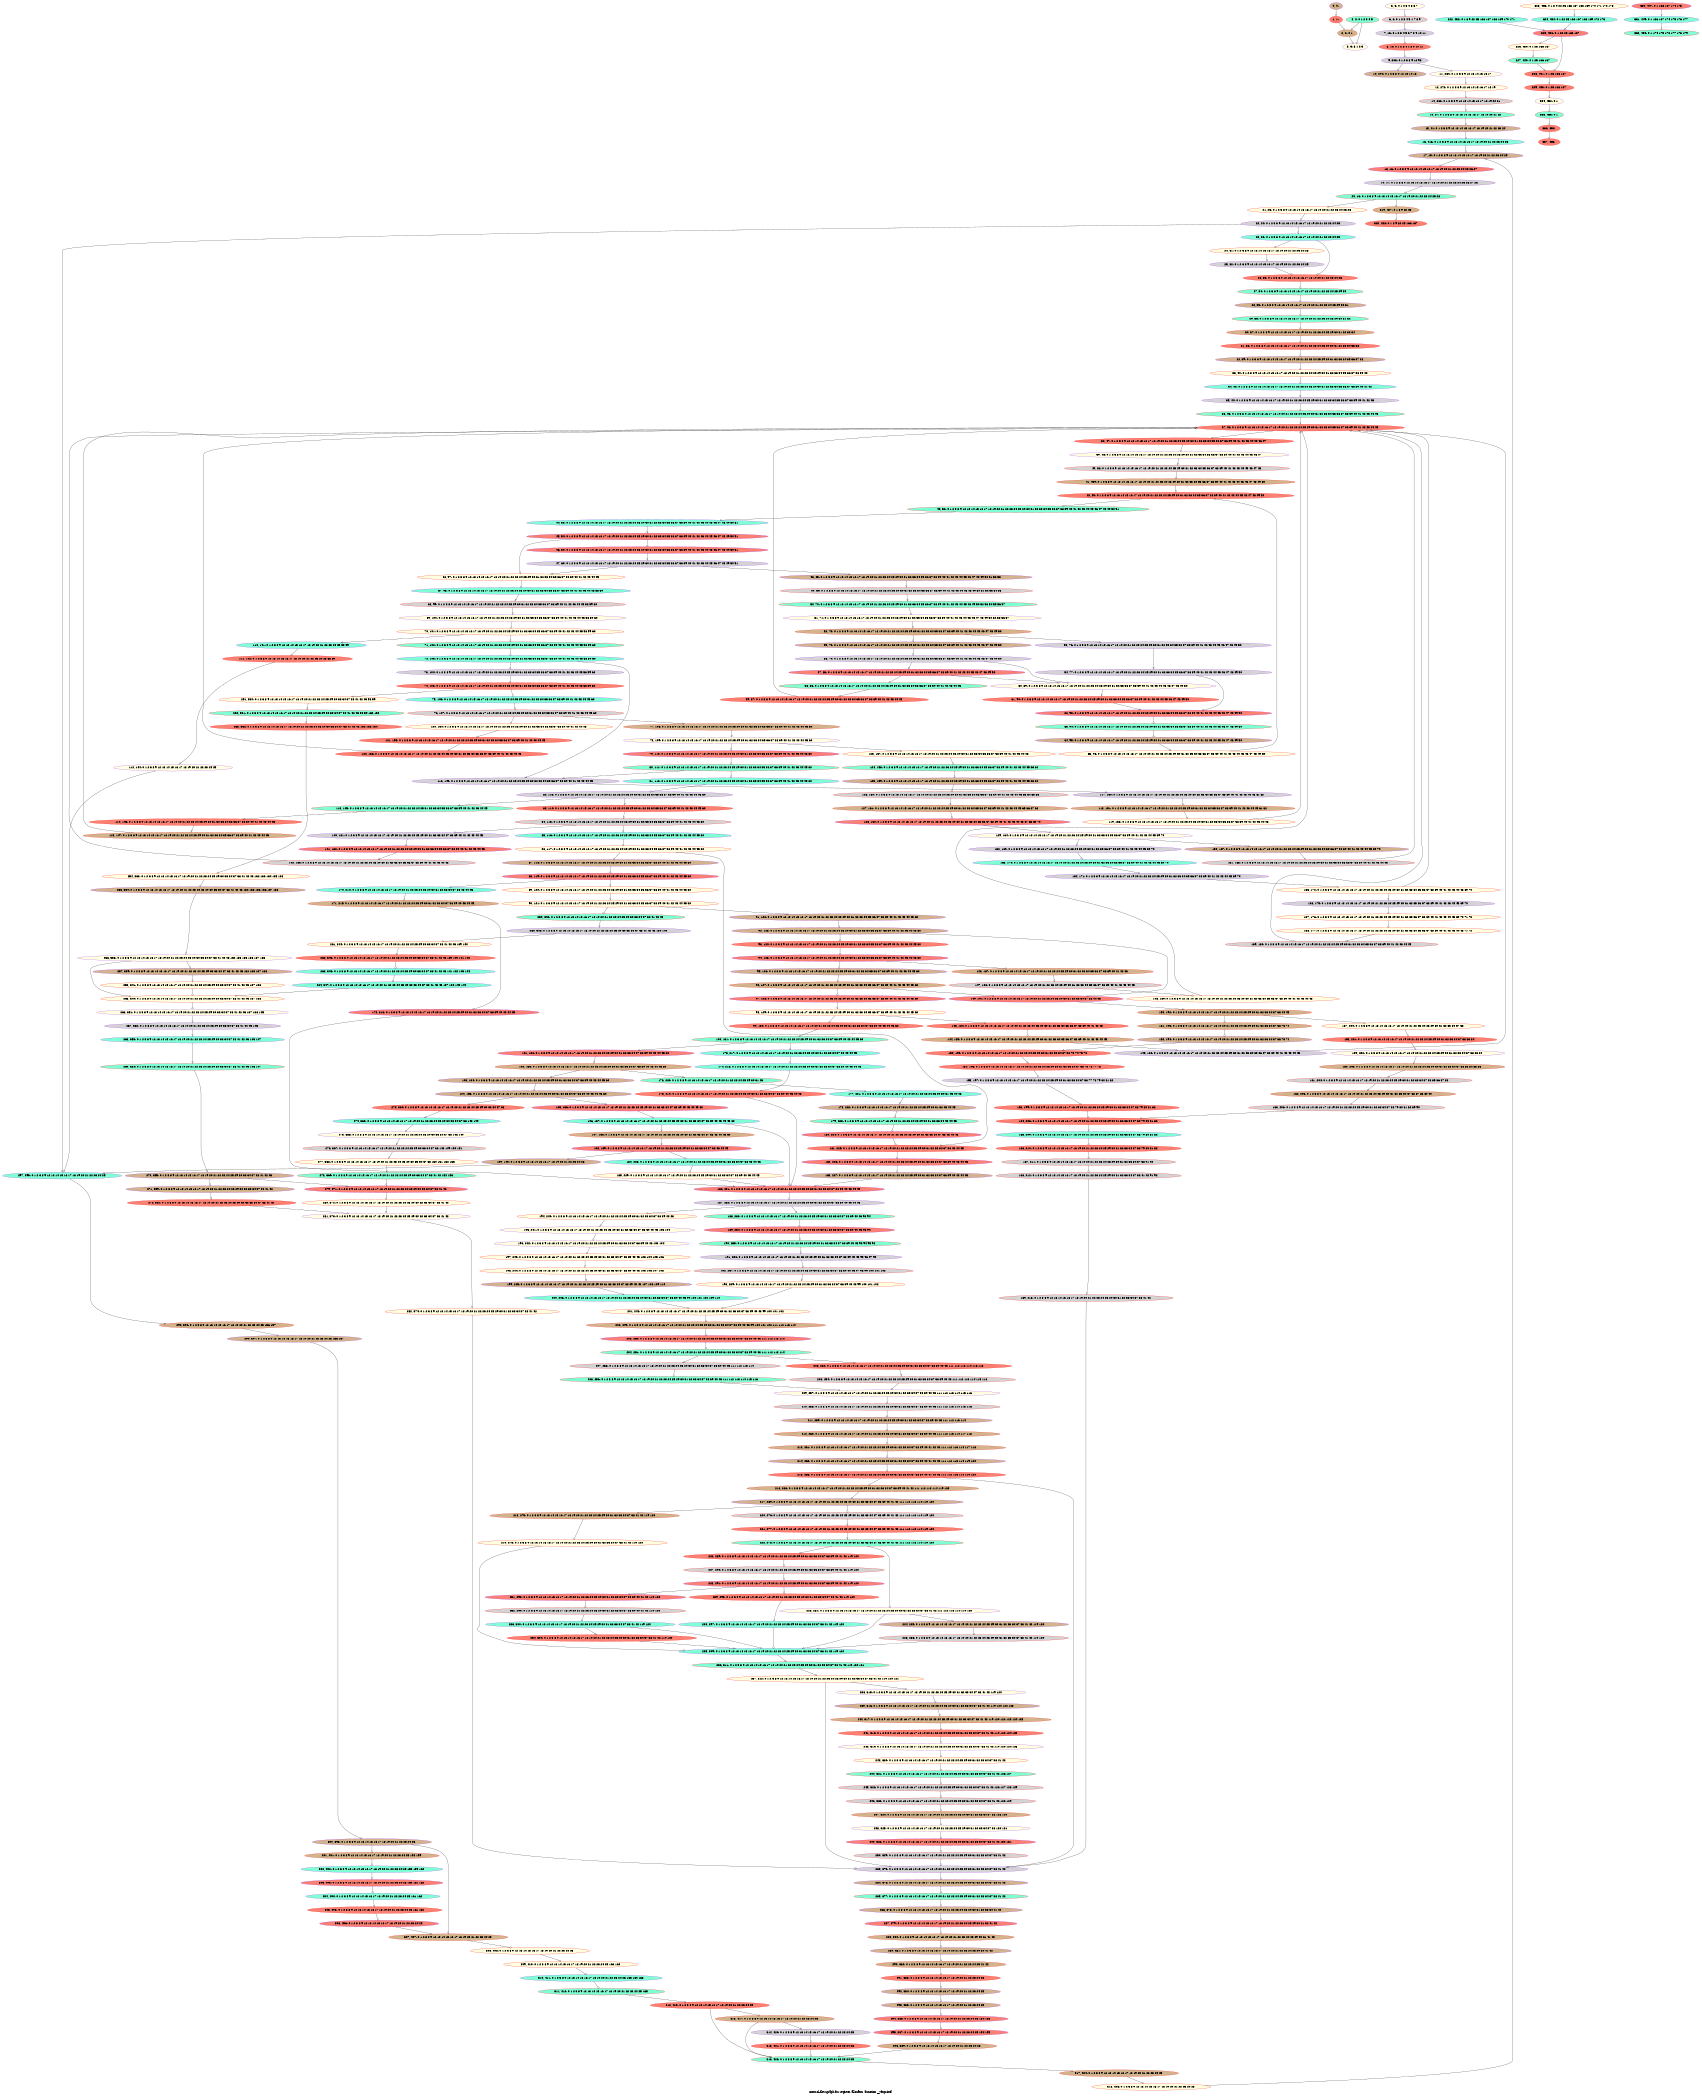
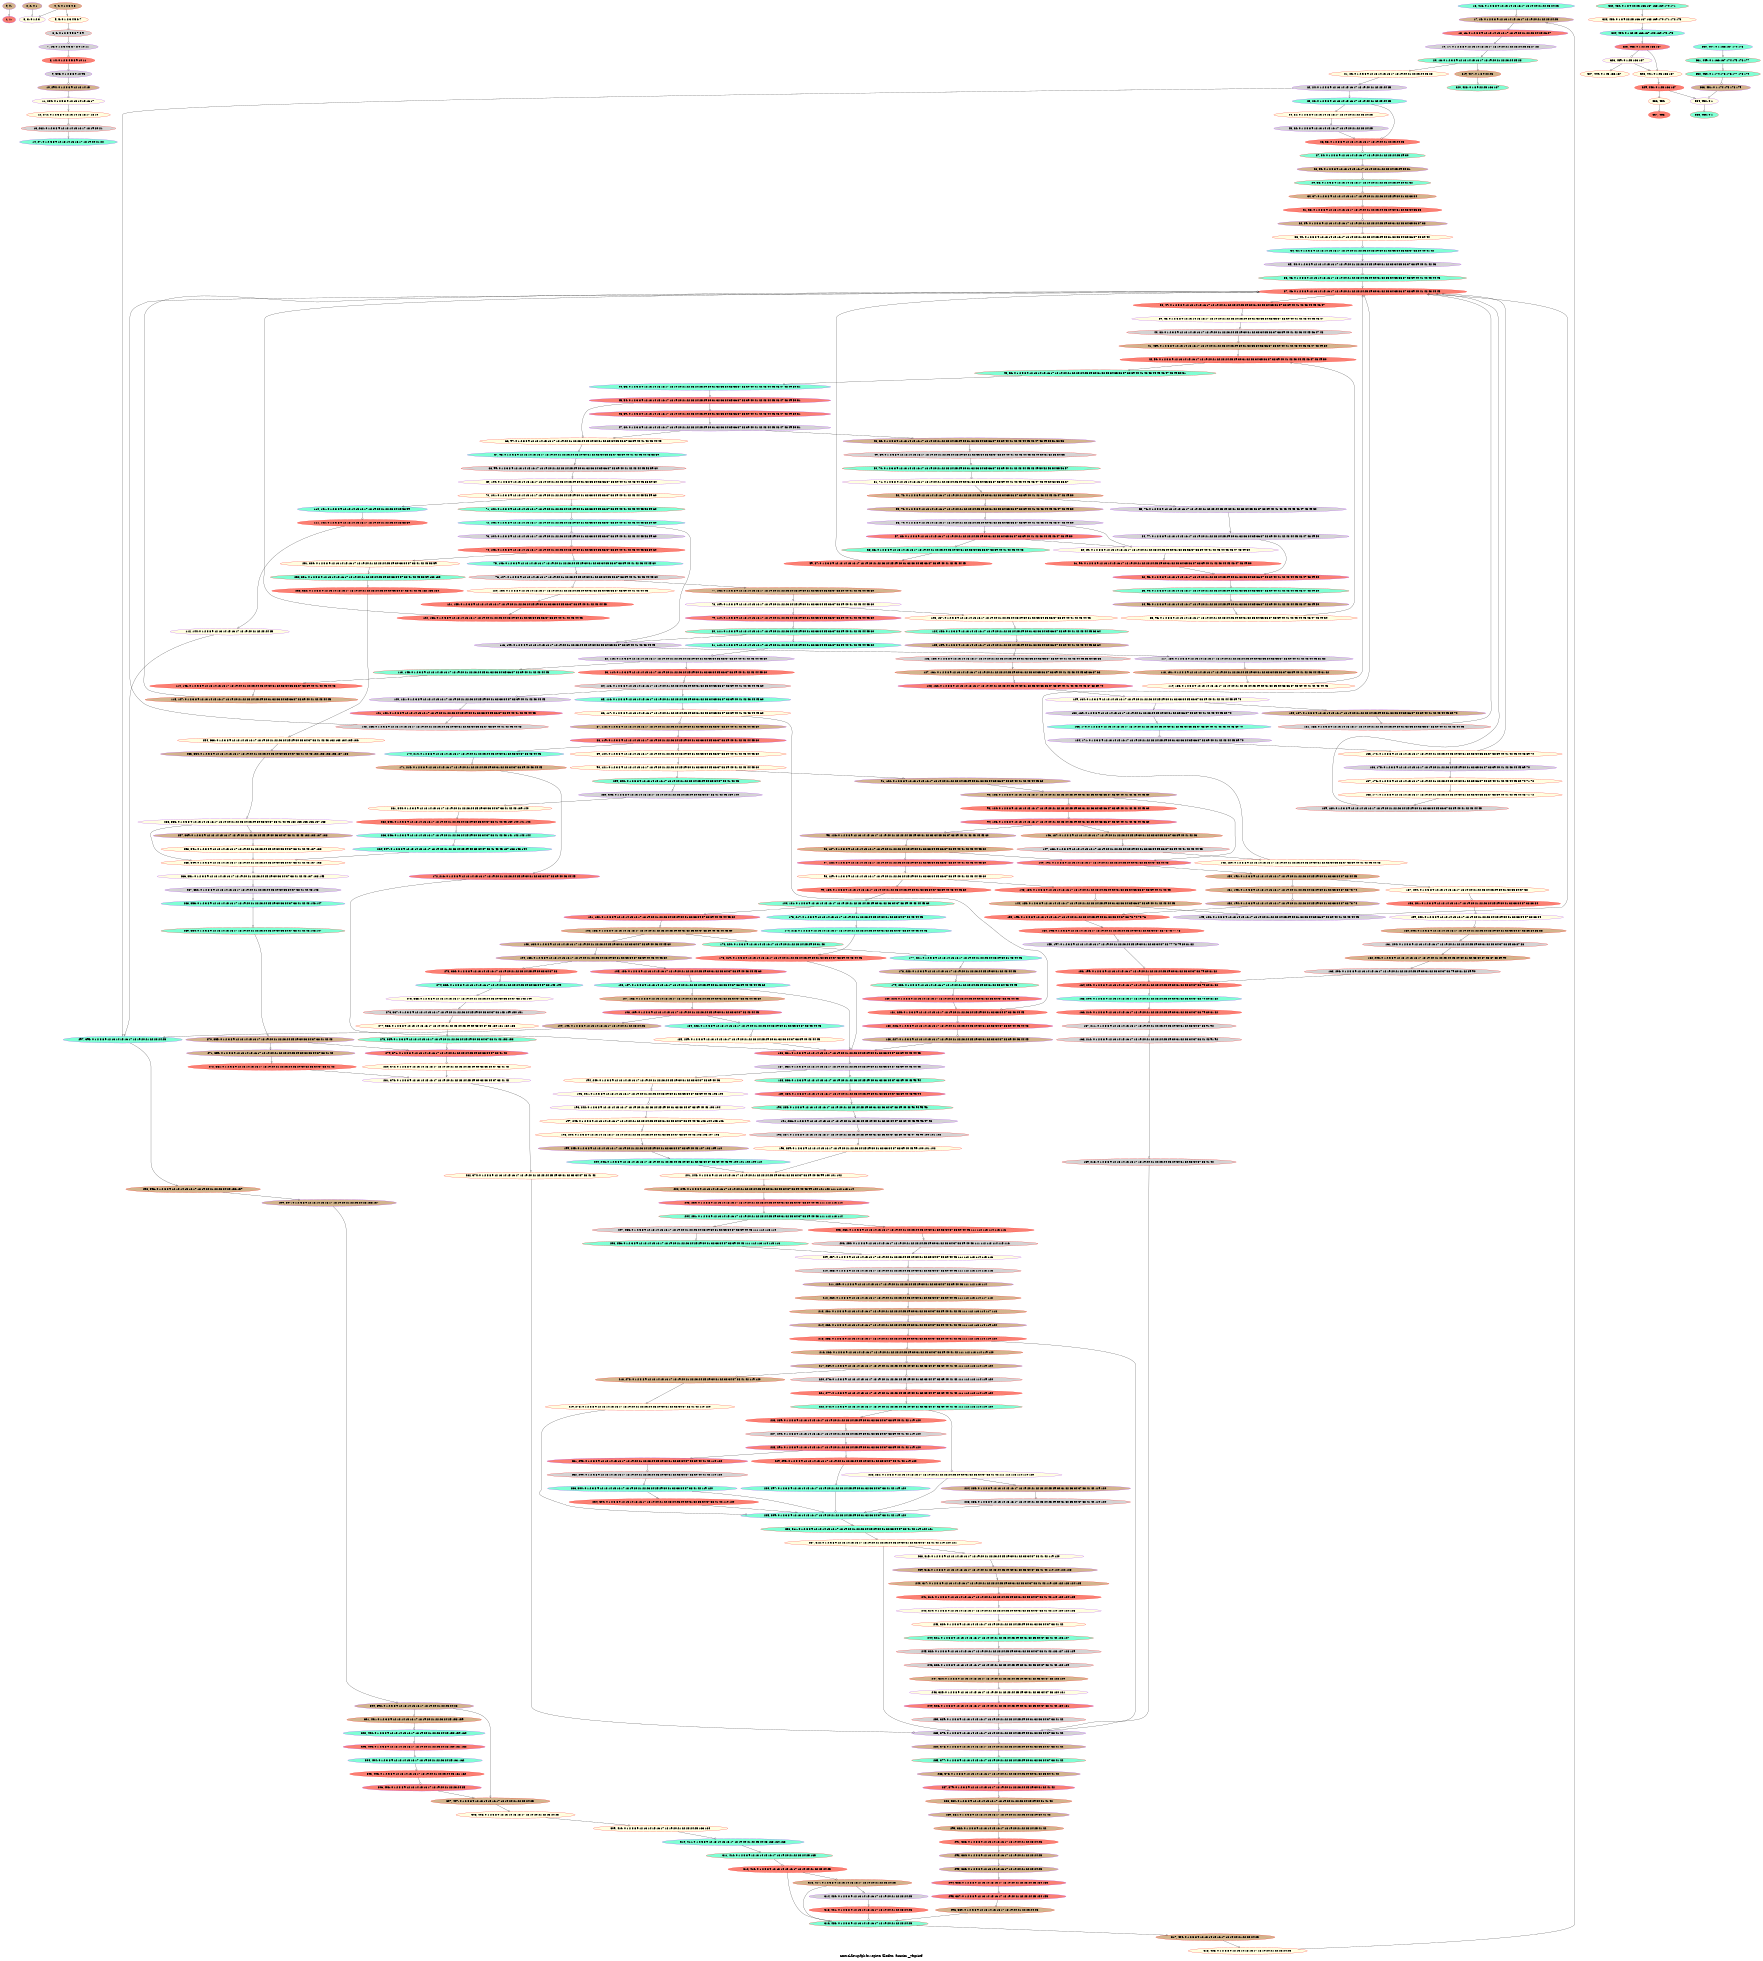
node "5, 5: 0 1 2 3 4 5 6 7": color purple -> red
node "330, 447: 0 1 166 167 174 175": fillcolor salmon -> aquamarine
node "1, 1:": color red -> purple
node "4, 4: 0 1 2 3 4 5": fillcolor aquamarine -> tan
node "6, 6: 0 1 2 3 4 5 1 7 8 9": label "6, 6: 0 1 2 3 4 5 1 7 8 9" -> "6, 6: 0 1 2 3 4 5 6 7 8 9"
node "322, 432: 0 1 8 9 22 25 166 167 168 169 170 171": color purple -> red
node "324, 434: 0 1 22 25 166 167 168 169 172 173": label "324, 434: 0 1 22 25 166 167 168 169 172 173" -> "324, 434: 0 1 22 25 166 167 108 169 172 173"
node "331, 449: 0 1 166 167 174 175 176 177": color purple -> red
edge "1, 1:" -> "2, 2: 0 1": removed
edge "4, 4: 0 1 2 3 4 5" -> "2, 2: 0 1": now "4, 4: 0 1 2 3 4 5" -> "5, 5: 0 1 2 3 4 5 6 7"
edge "322, 432: 0 1 8 9 22 25 166 167 168 169 170 171" -> "325, 436: 0 1 22 25 166 167": now "322, 432: 0 1 8 9 22 25 166 167 168 169 170 171" -> "323, 433: 0 1 8 9 22 25 166 167 168 169 170 171 172 173"
node "2, 2: 0 1": color red -> purple
node "7, 13: 8 1 2 3 4 5 6 7 8 9 10 11": label "7, 13: 8 1 2 3 4 5 6 7 8 9 10 11" -> "7, 13: 0 1 2 3 4 5 6 7 8 9 10 11"
node "3, 3: 8 1 2 3": label "3, 3: 8 1 2 3" -> "3, 3: 0 1 2 3"
node "8, 14: 0 1 2 3 4 1 8 9 10 11": label "8, 14: 0 1 2 3 4 1 8 9 10 11" -> "8, 14: 0 1 2 3 4 5 8 9 10 11"
node "326, 439: 0 1 25 166 167": color red -> purple
node "327, 440: 0 1 25 166 167": fillcolor aquamarine -> lightyellow
edge "9, 303: 0 1 2 3 8 9 12 93" -> "11, 284: 0 1 2 3 8 9 12 13 14 15 16 17": now "10, 294: 0 1 2 3 8 9 12 13 14 15" -> "11, 284: 0 1 2 3 8 9 12 13 14 15 16 17"
edge "327, 440: 0 1 25 166 167" -> "328, 441: 0 1 25 166 167": now "326, 439: 0 1 25 166 167" -> "328, 441: 0 1 25 166 167"
node "328, 441: 0 1 25 166 167": fillcolor salmon -> lightyellow
node "333, 451: 0 1 174 175 178 179": added
node "14, 262: 0 1 2 3 8 9 12 13 14 15 16 17 18 19 20 21": label "14, 262: 0 1 2 3 8 9 12 13 14 15 16 17 18 19 20 21" -> "13, 262: 0 1 2 3 8 9 12 13 14 15 16 17 18 19 20 21"
node "14, 27: 0 1 2 3 8 9 12 13 14 15 16 17 18 19 20 21 22": color red -> purple
edge "335, 453: 0 1" -> "336, 454:": now "329, 443: 0 1 25 166 167" -> "336, 454:"
node "15, 41: 0 1 2 3 8 9 12 13 14 15 16 17 18 19 20 21 22 23 24": removed
node "336, 454:": fillcolor salmon -> lightyellow
node "320, 428: 0 1 8 9 22 25 166 167": fillcolor salmon -> aquamarine
